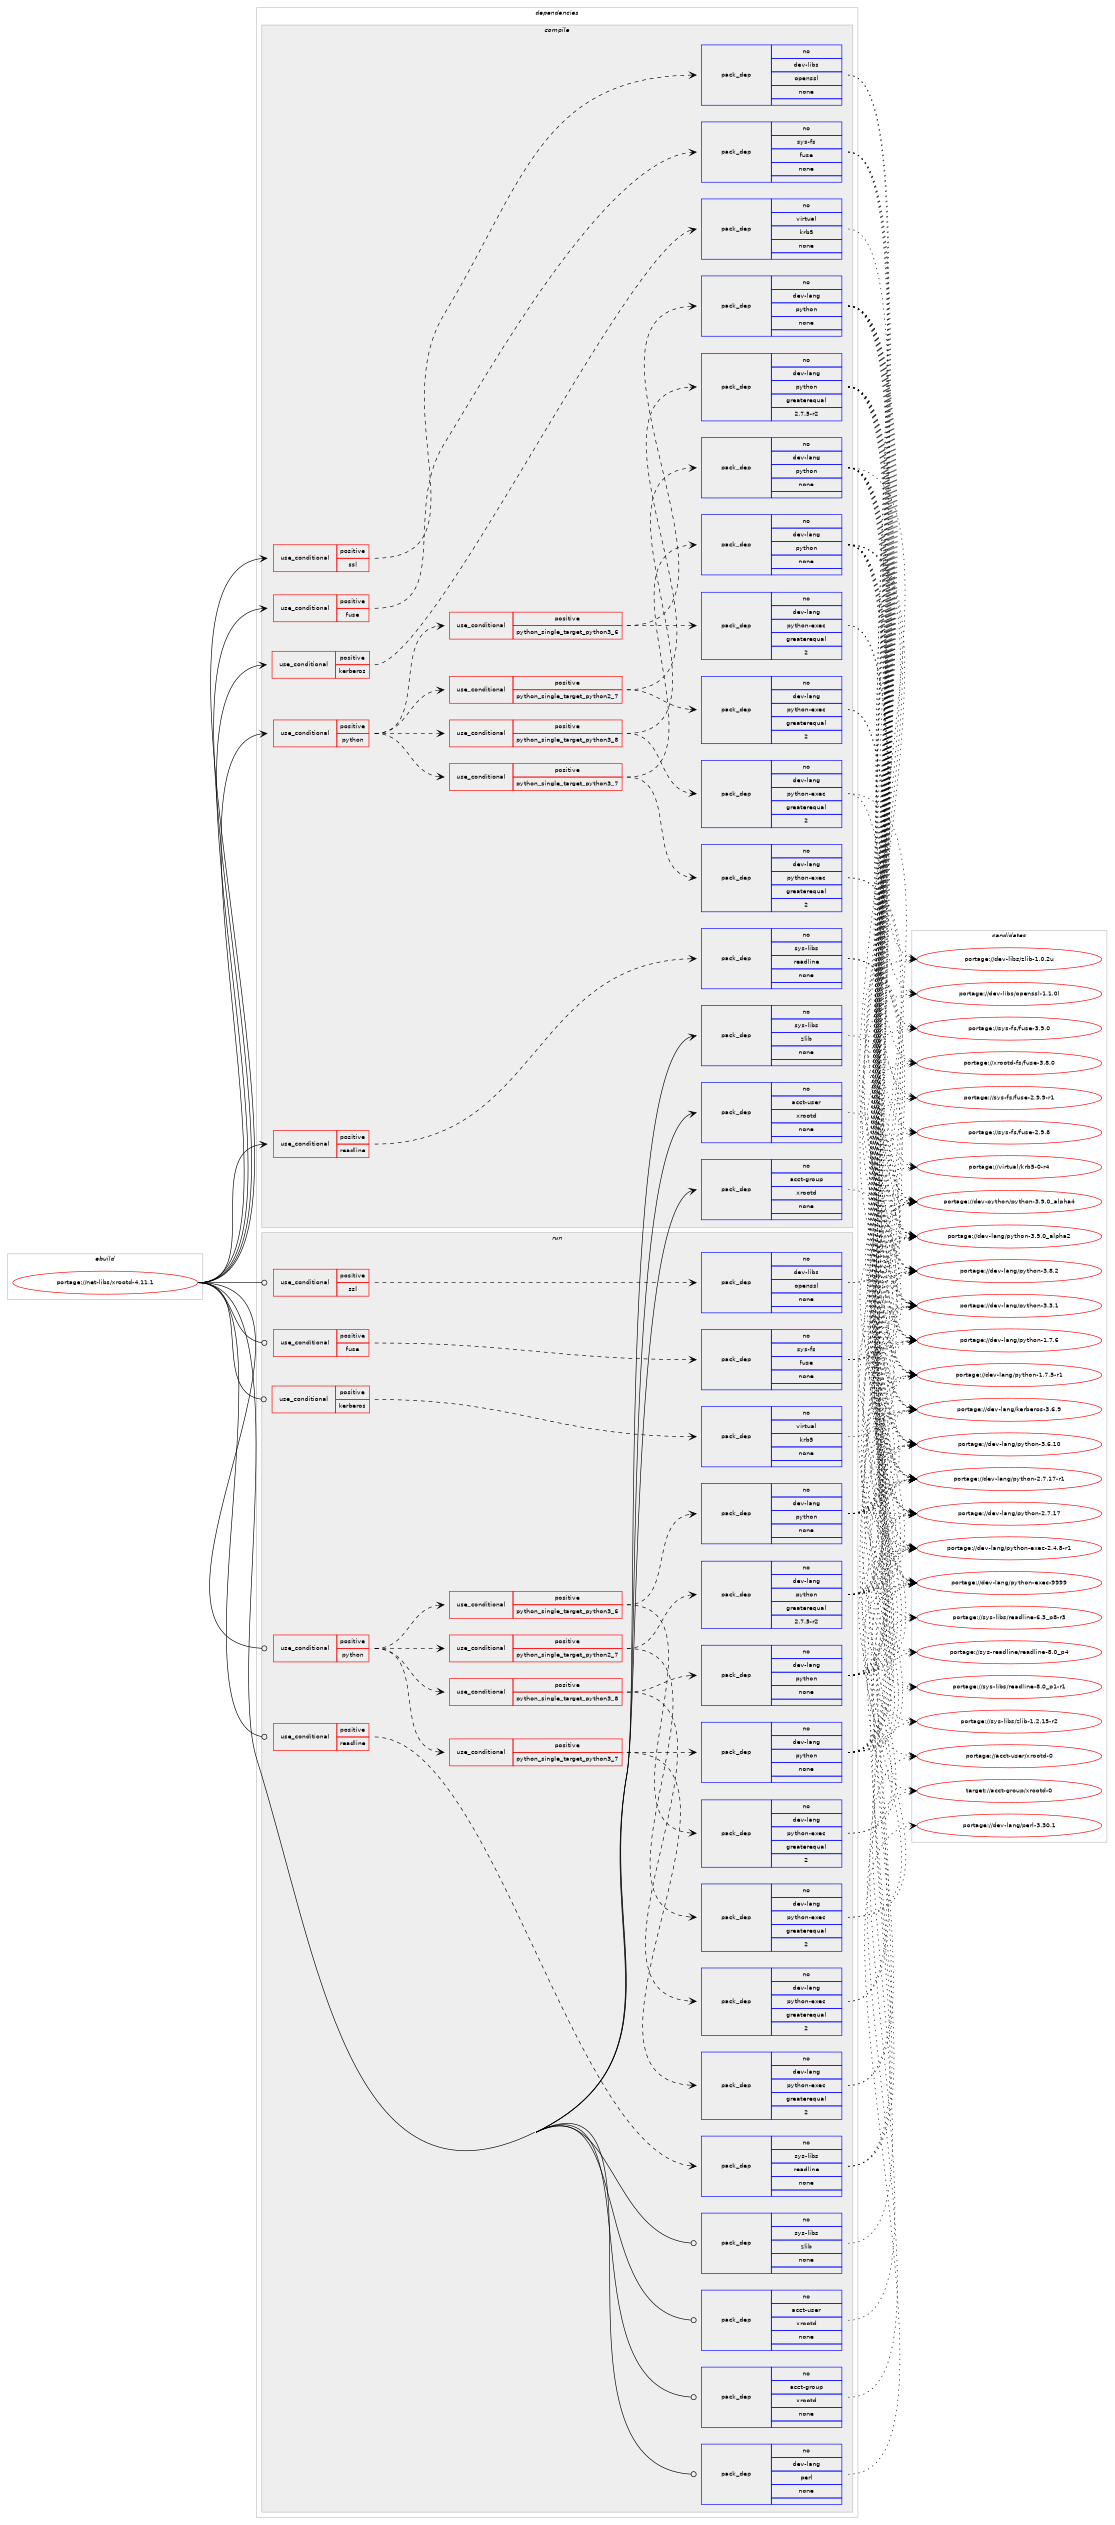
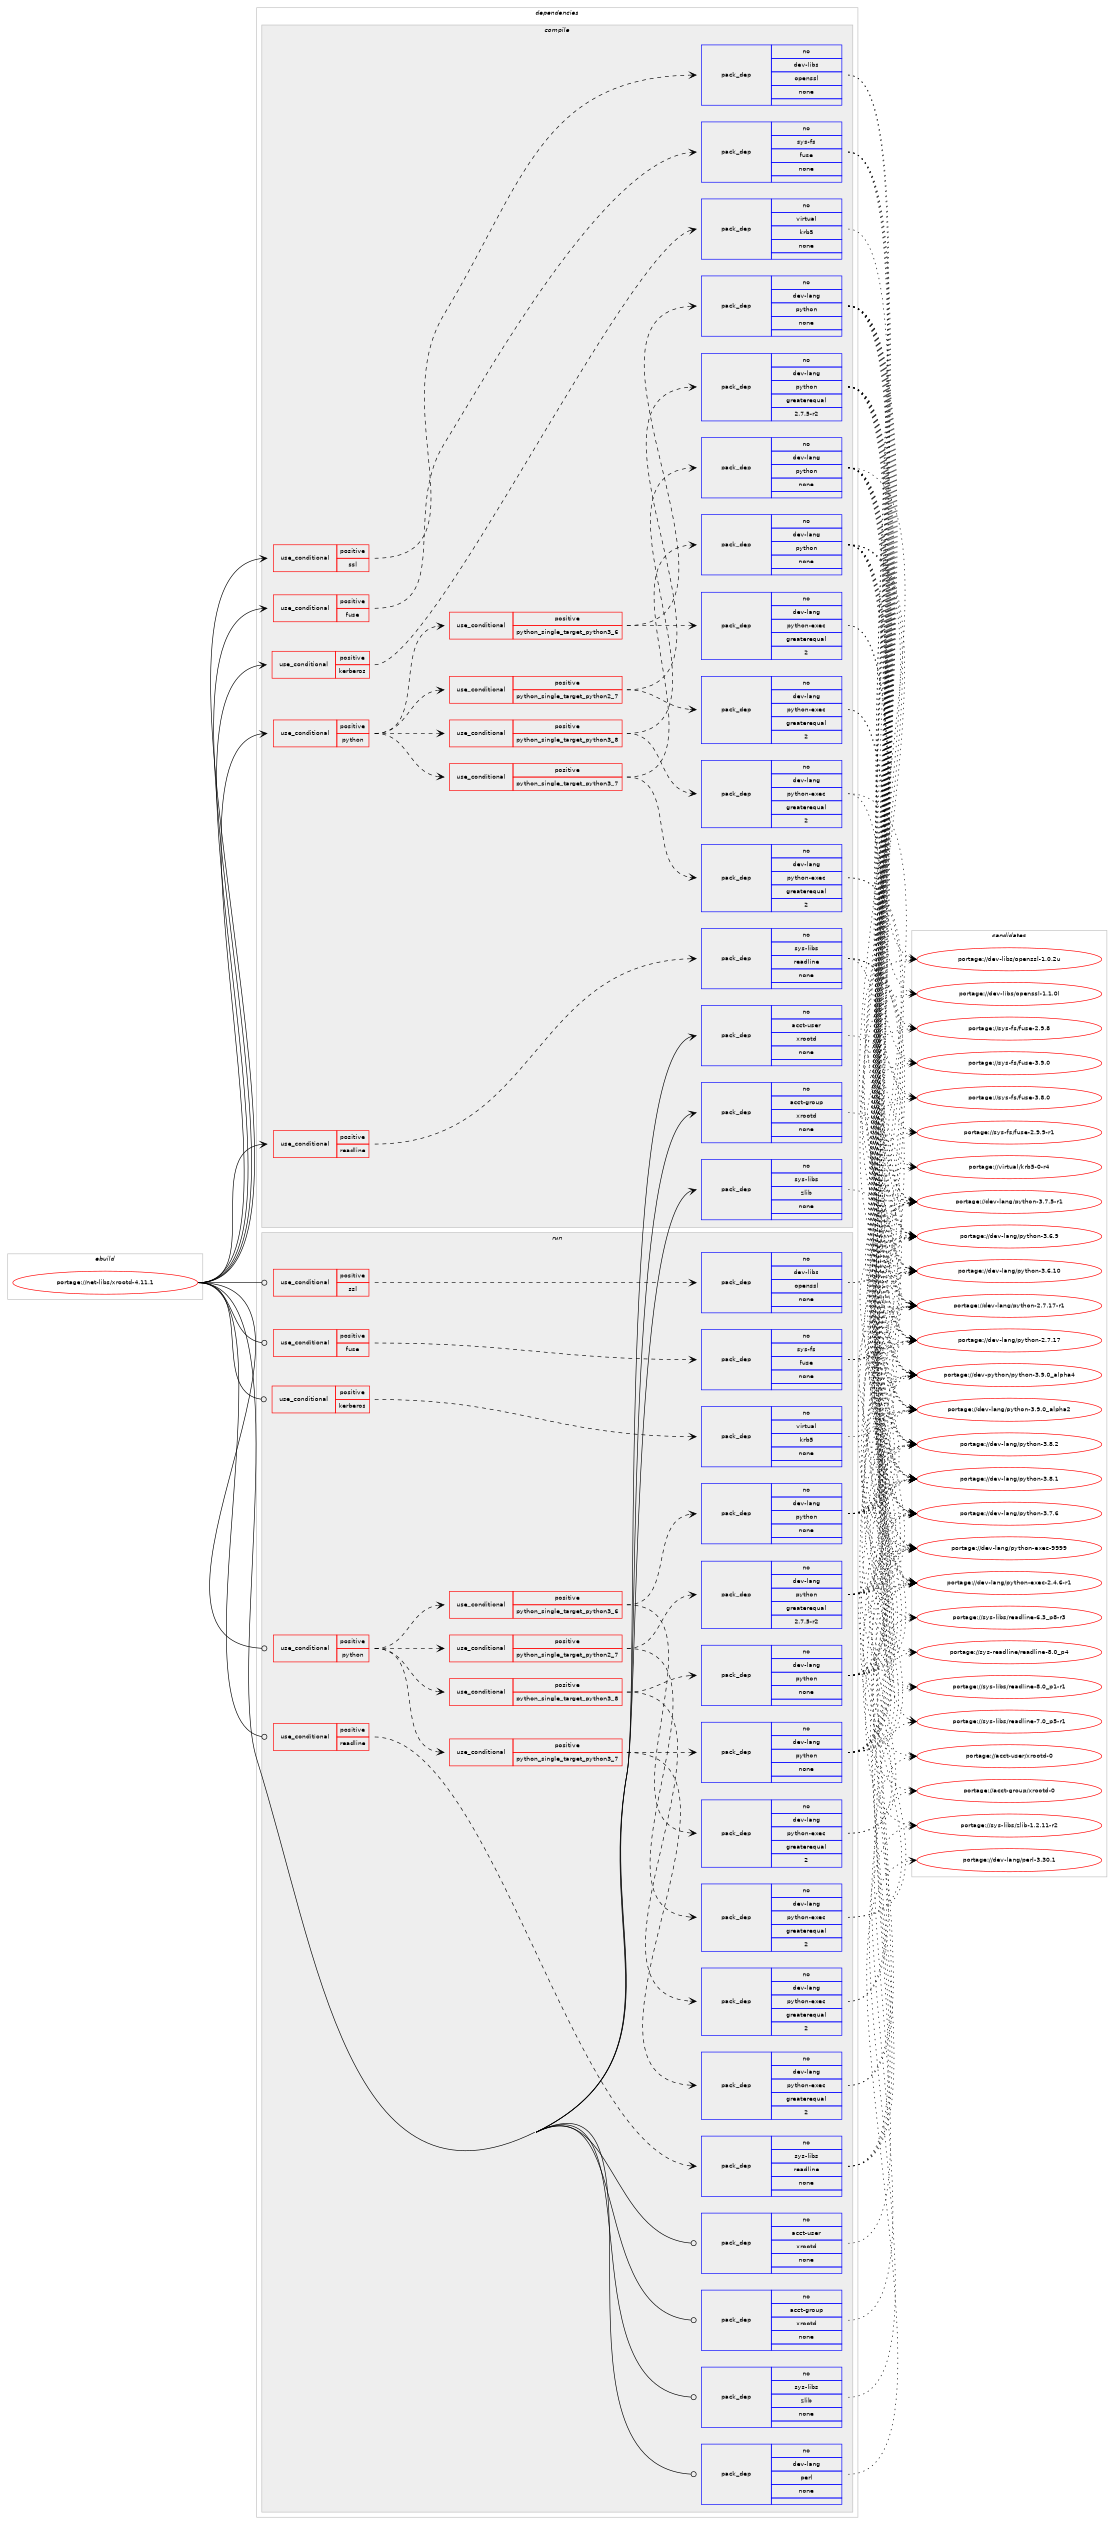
node "portage://dev-libs/zlib-1.0.2u": label "portage://dev-libs/zlib-1.0.2u" -> "portage://dev-libs/openssl-1.0.2u"
node "portage://xrootd-fs/fuse-3.8.0": label "portage://xrootd-fs/fuse-3.8.0" -> "portage://sys-fs/fuse-3.8.0"
node "portage://dev-lang/python-3.3.1": label "portage://dev-lang/python-3.3.1" -> "portage://dev-lang/python-3.8.1"
node "portage://dev-lang/python-1.7.6": label "portage://dev-lang/python-1.7.6" -> "portage://dev-lang/python-3.7.6"
node "portage://dev-lang/python-1.7.5-r1": label "portage://dev-lang/python-1.7.5-r1" -> "portage://dev-lang/python-3.7.5-r1"
node "portage://dev-lang/kerberos-3.6.9": label "portage://dev-lang/kerberos-3.6.9" -> "portage://dev-lang/python-3.6.9"
node "portage://dev-lang/python-exec-2.4.8-r1": label "portage://dev-lang/python-exec-2.4.8-r1" -> "portage://dev-lang/python-exec-2.4.6-r1"
node "portage://sys-libs/readline-7.0_p5-r1": added
node "portage://sys-libs/zlib-1.2.15-r2": label "portage://sys-libs/zlib-1.2.15-r2" -> "portage://sys-libs/zlib-1.2.11-r2"
node "target://acct-group/xrootd-0": label "target://acct-group/xrootd-0" -> "portage://acct-group/xrootd-0"
